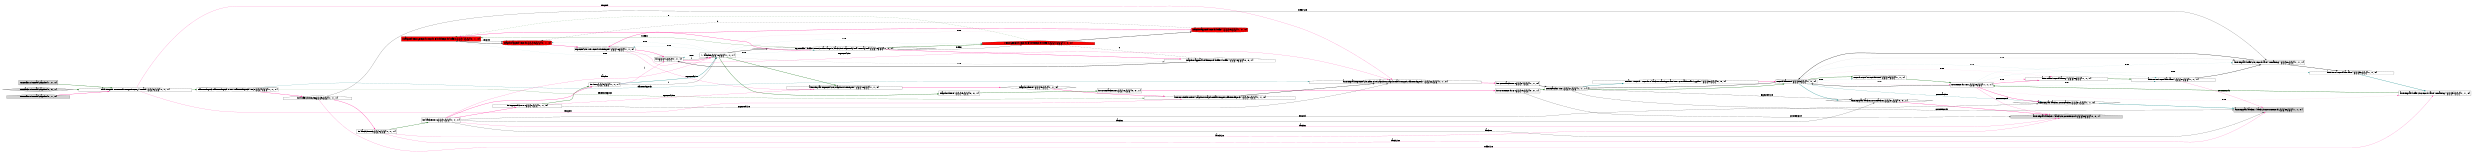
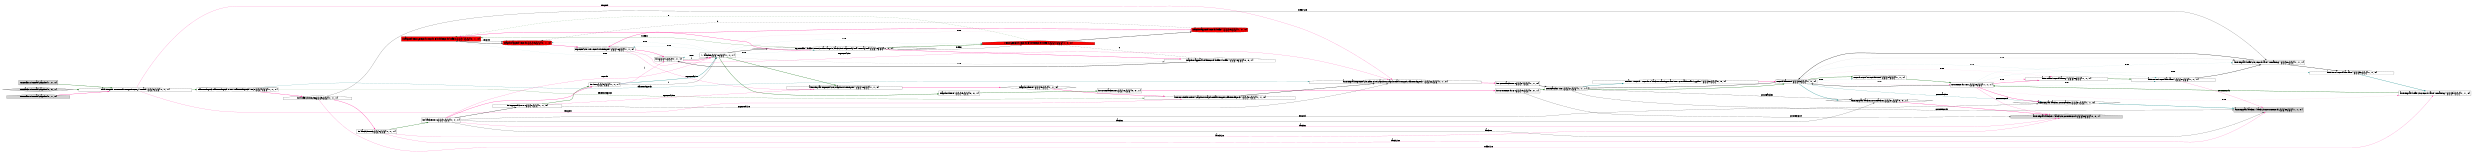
edge "int batches = 10@@@7@@@['1', '1', '1']" -> "i < batches@@@10@@@['1', '1', '1']": label "batches" -> "records"
edge "countBatches += 1@@@21@@@['1', '1', '1']" -> "assertEquals(batches,countBatches)@@@31@@@['0', '0', '1']": label "expectedSize" -> "countBatches"
edge "int batches = 10@@@7@@@['1', '1', '1']" -> "int expectedSize = 0@@@8@@@['1', '1', '0']": color deeppink -> black
